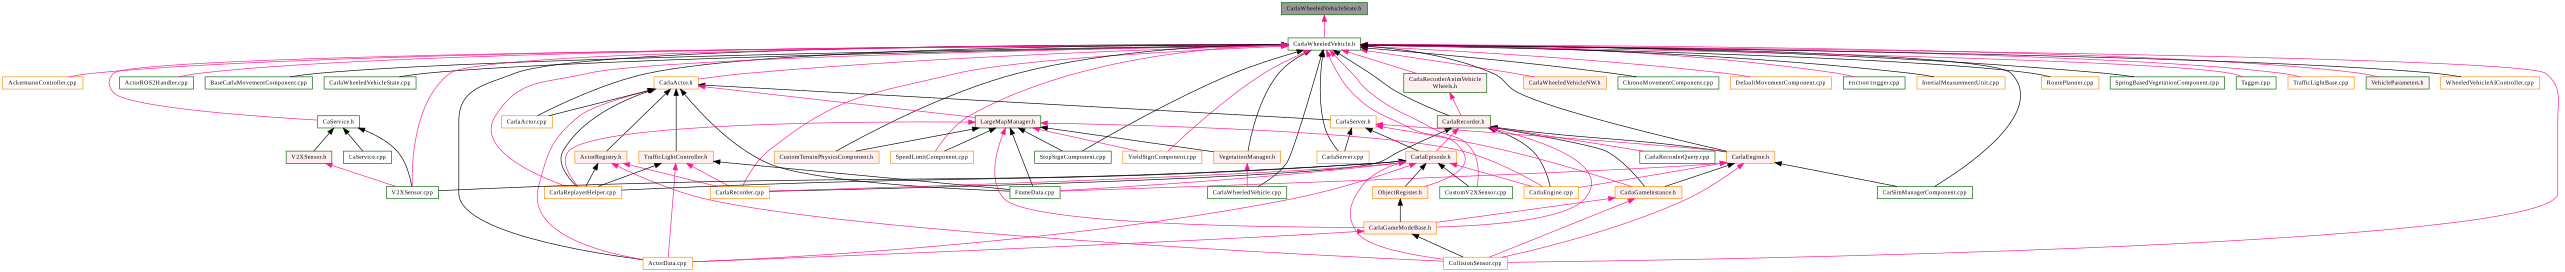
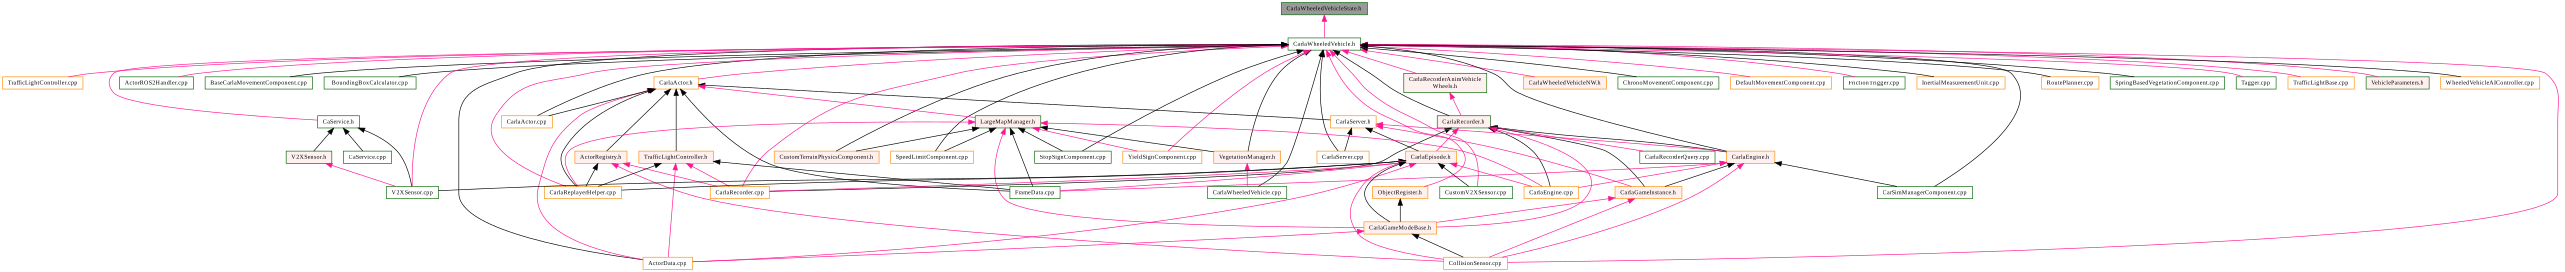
edge "SpeedLimitComponent.cpp" -> "CarlaWheeledVehicle.h": color deeppink -> black
node "AckermannController.cpp": label "AckermannController.cpp" -> "TrafficLightController.cpp"
node "CarlaWheeledVehicleState.cpp": label "CarlaWheeledVehicleState.cpp" -> "BoundingBoxCalculator.cpp"
edge "ObjectRegister.h" -> "CarlaEpisode.h": now "CarlaGameModeBase.h" -> "CarlaEpisode.h"
